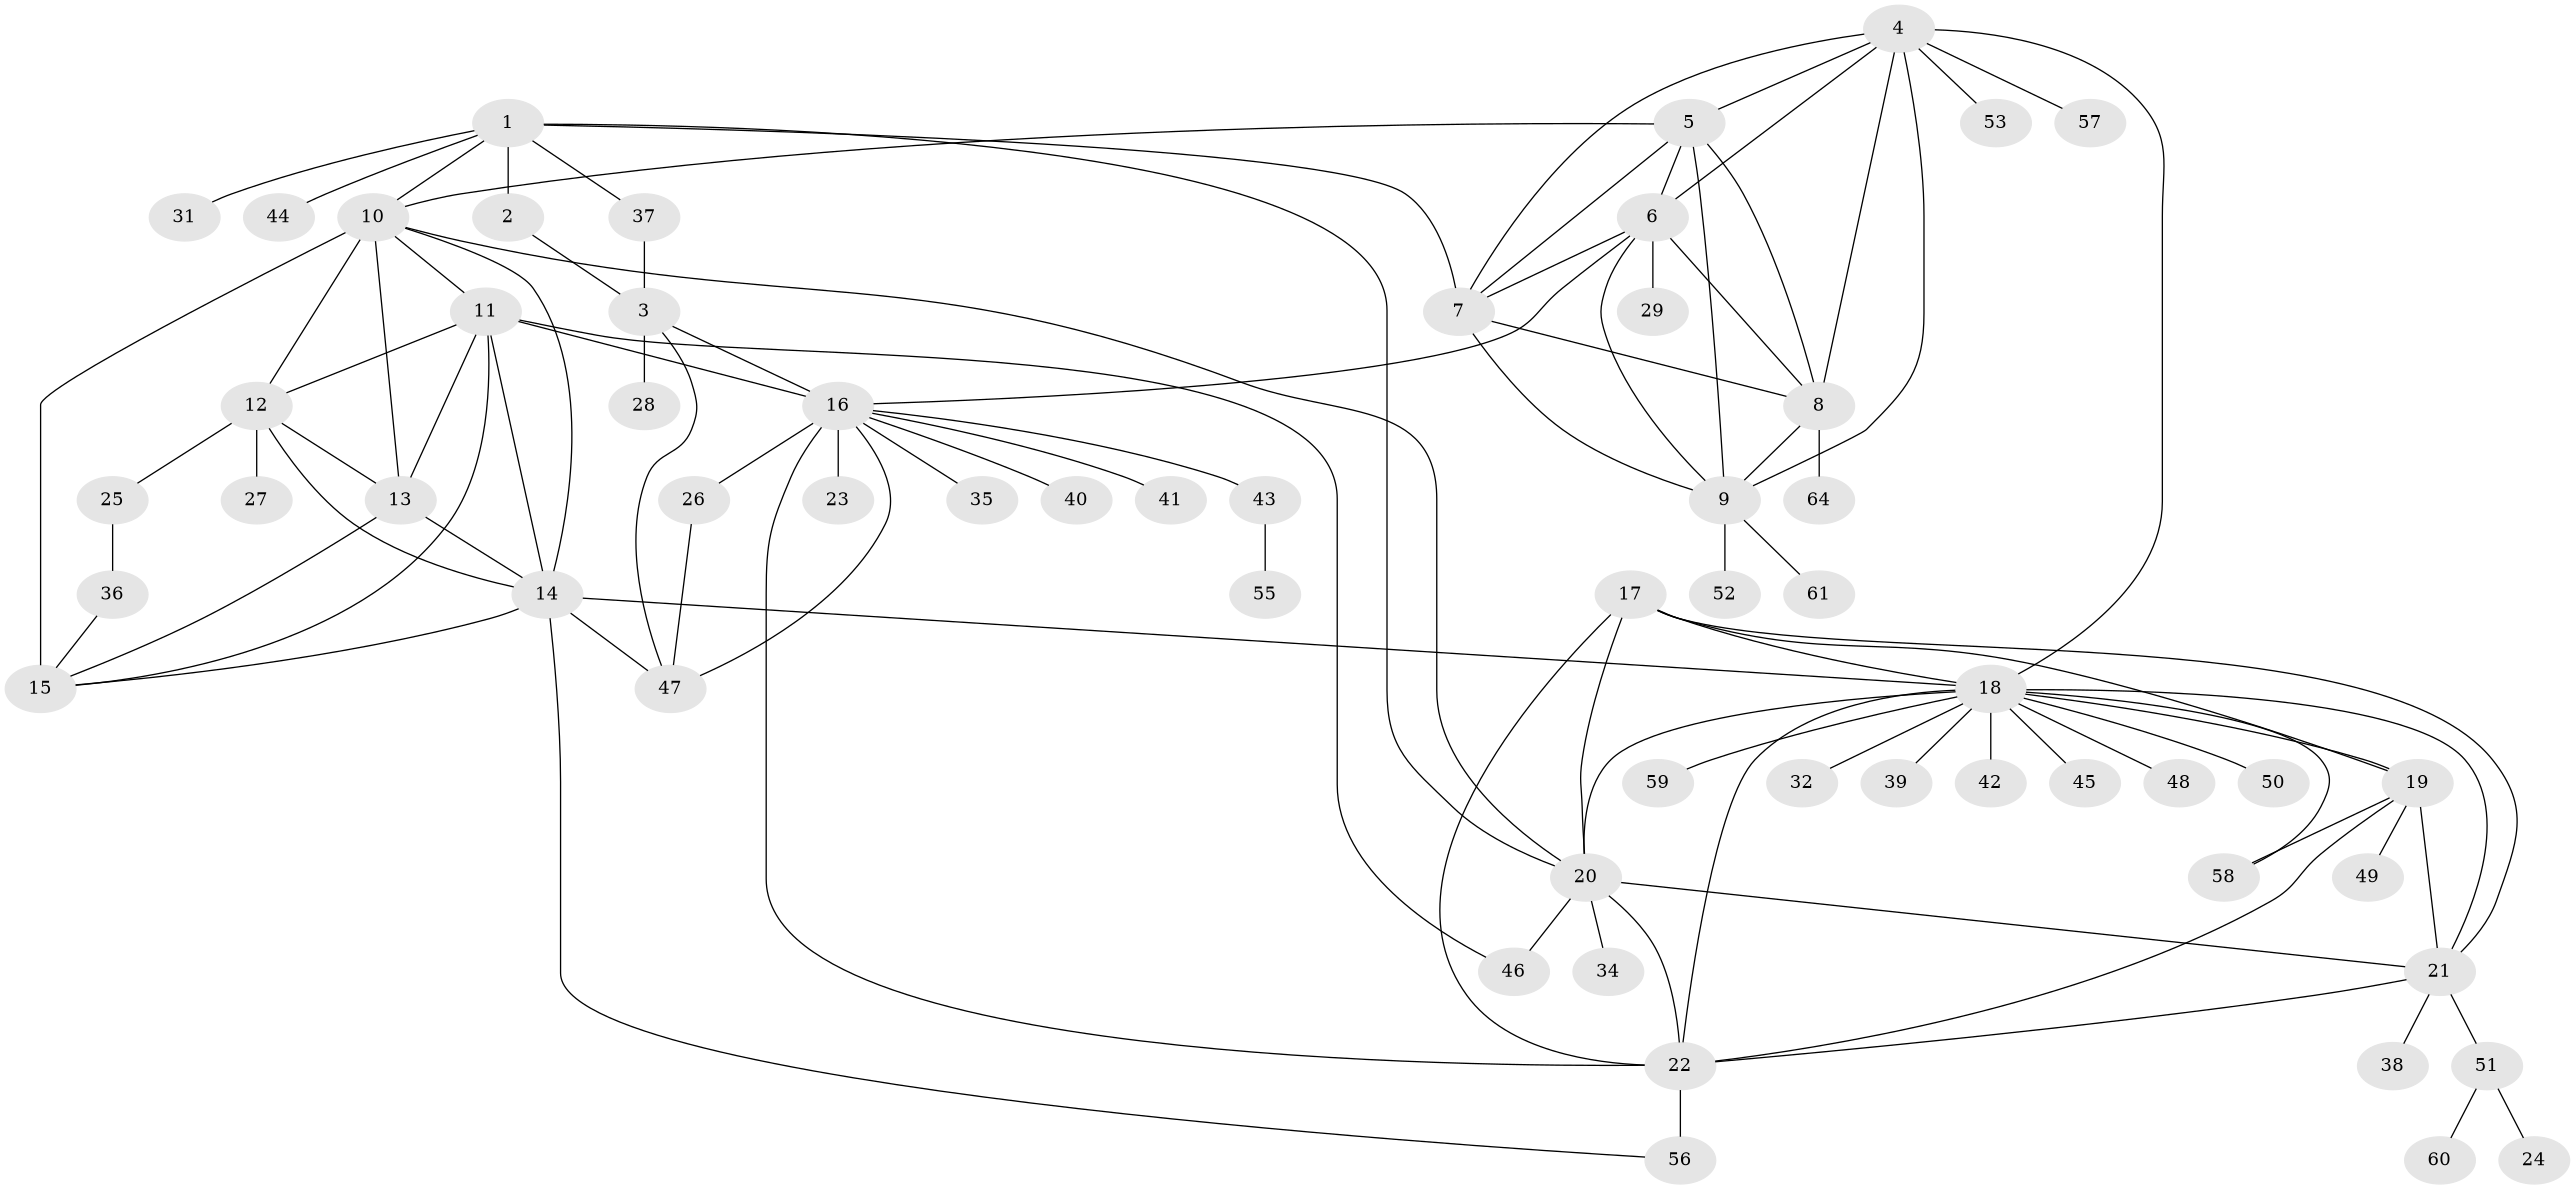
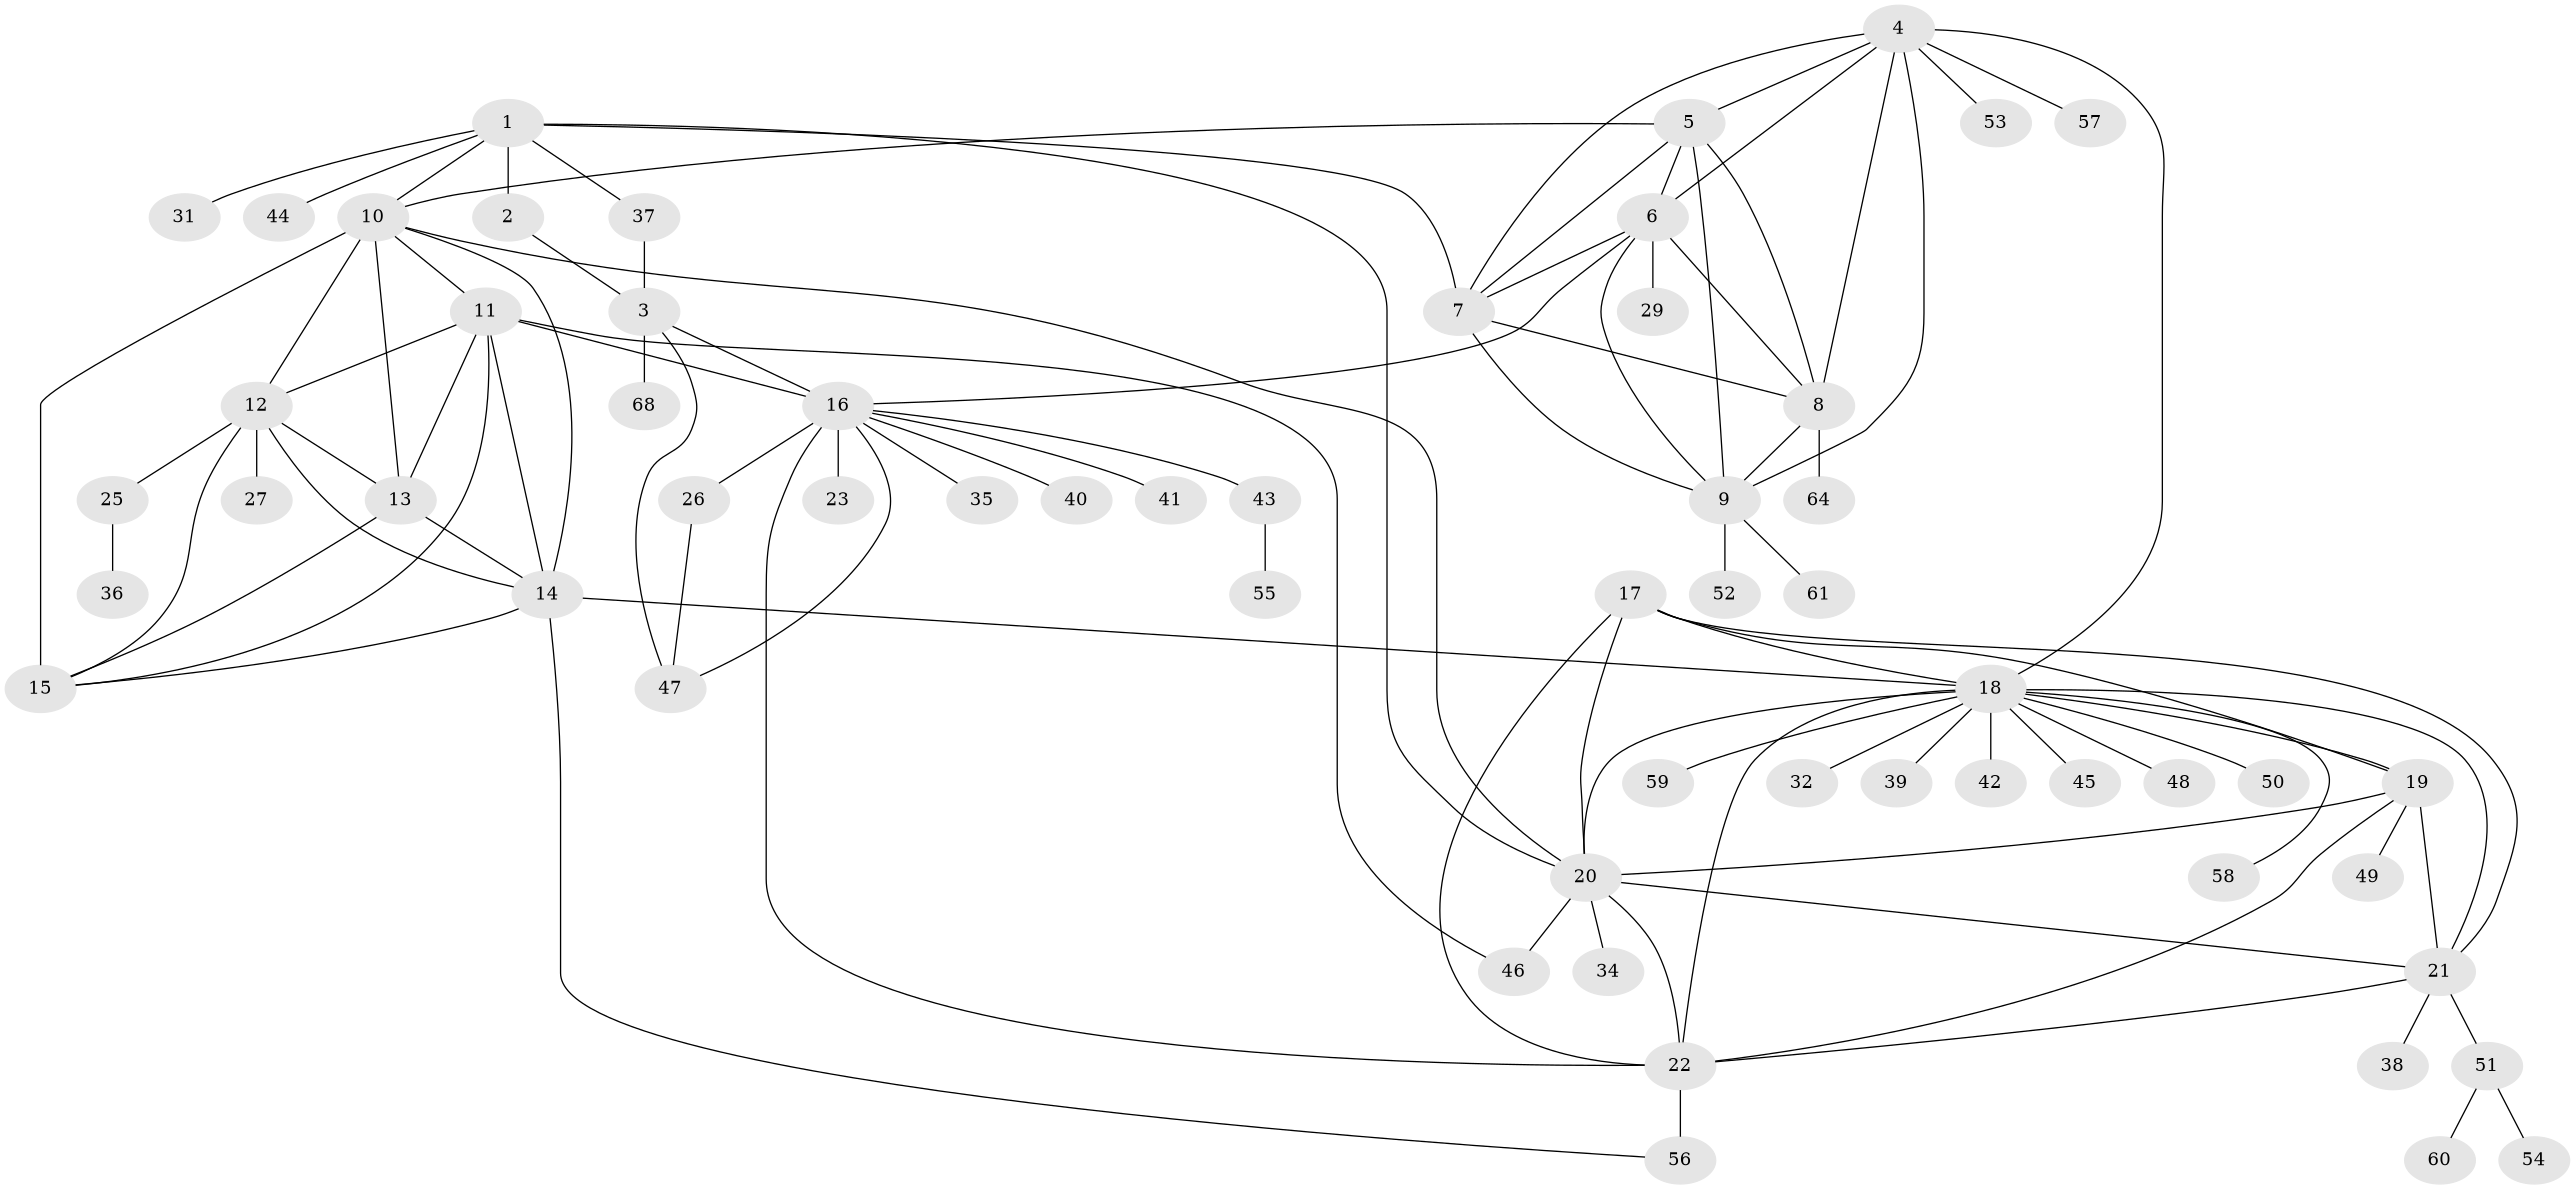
node "28": label "28" -> "68"
edge "36" -- "15": now "12" -- "15"
edge "14" -- "47": removed
edge "19" -- "58": now "19" -- "20"
node "24": label "24" -> "54"
